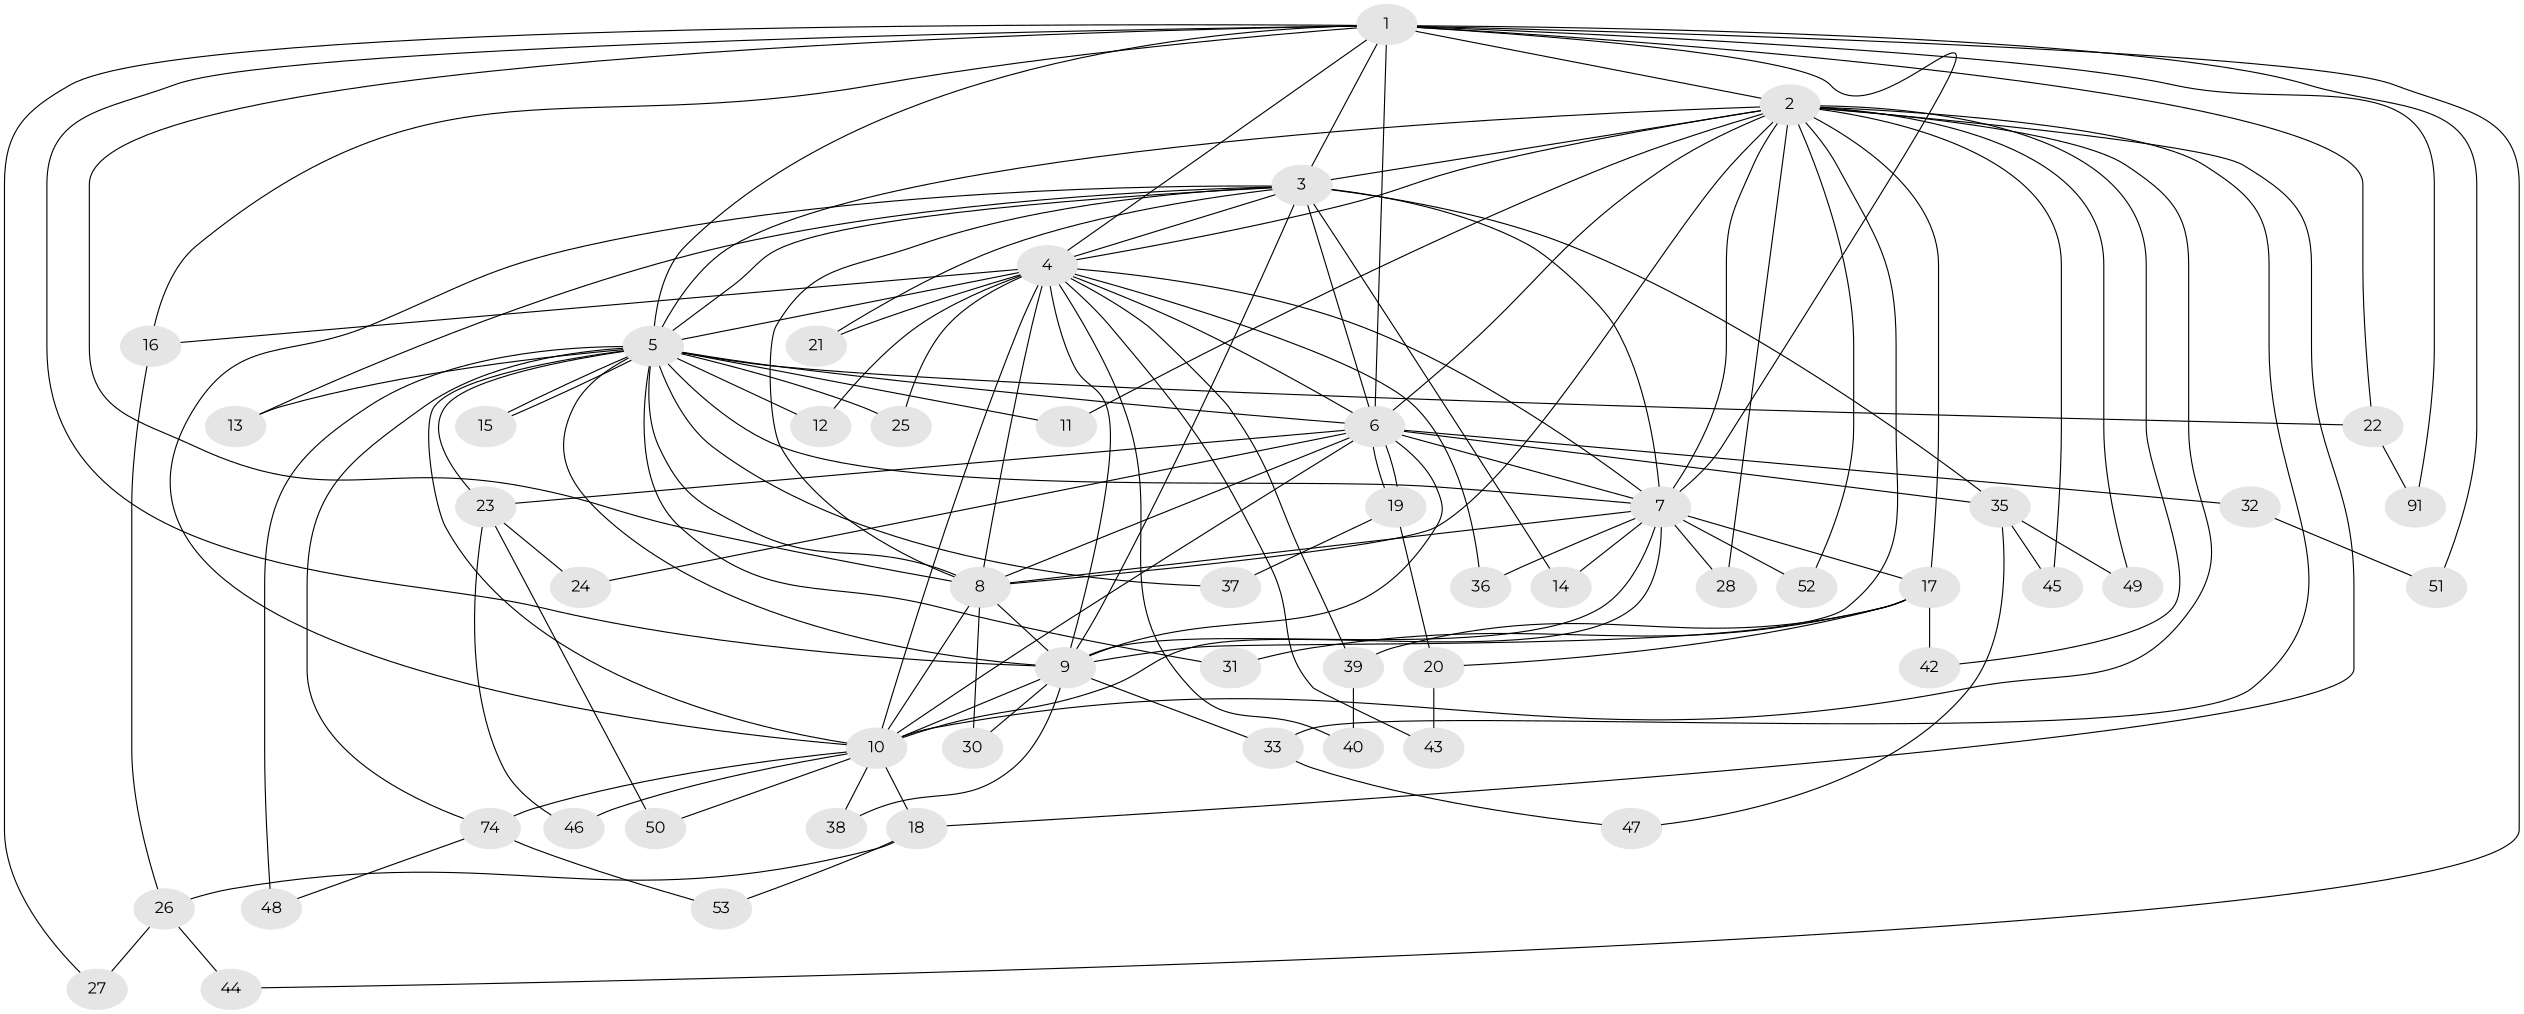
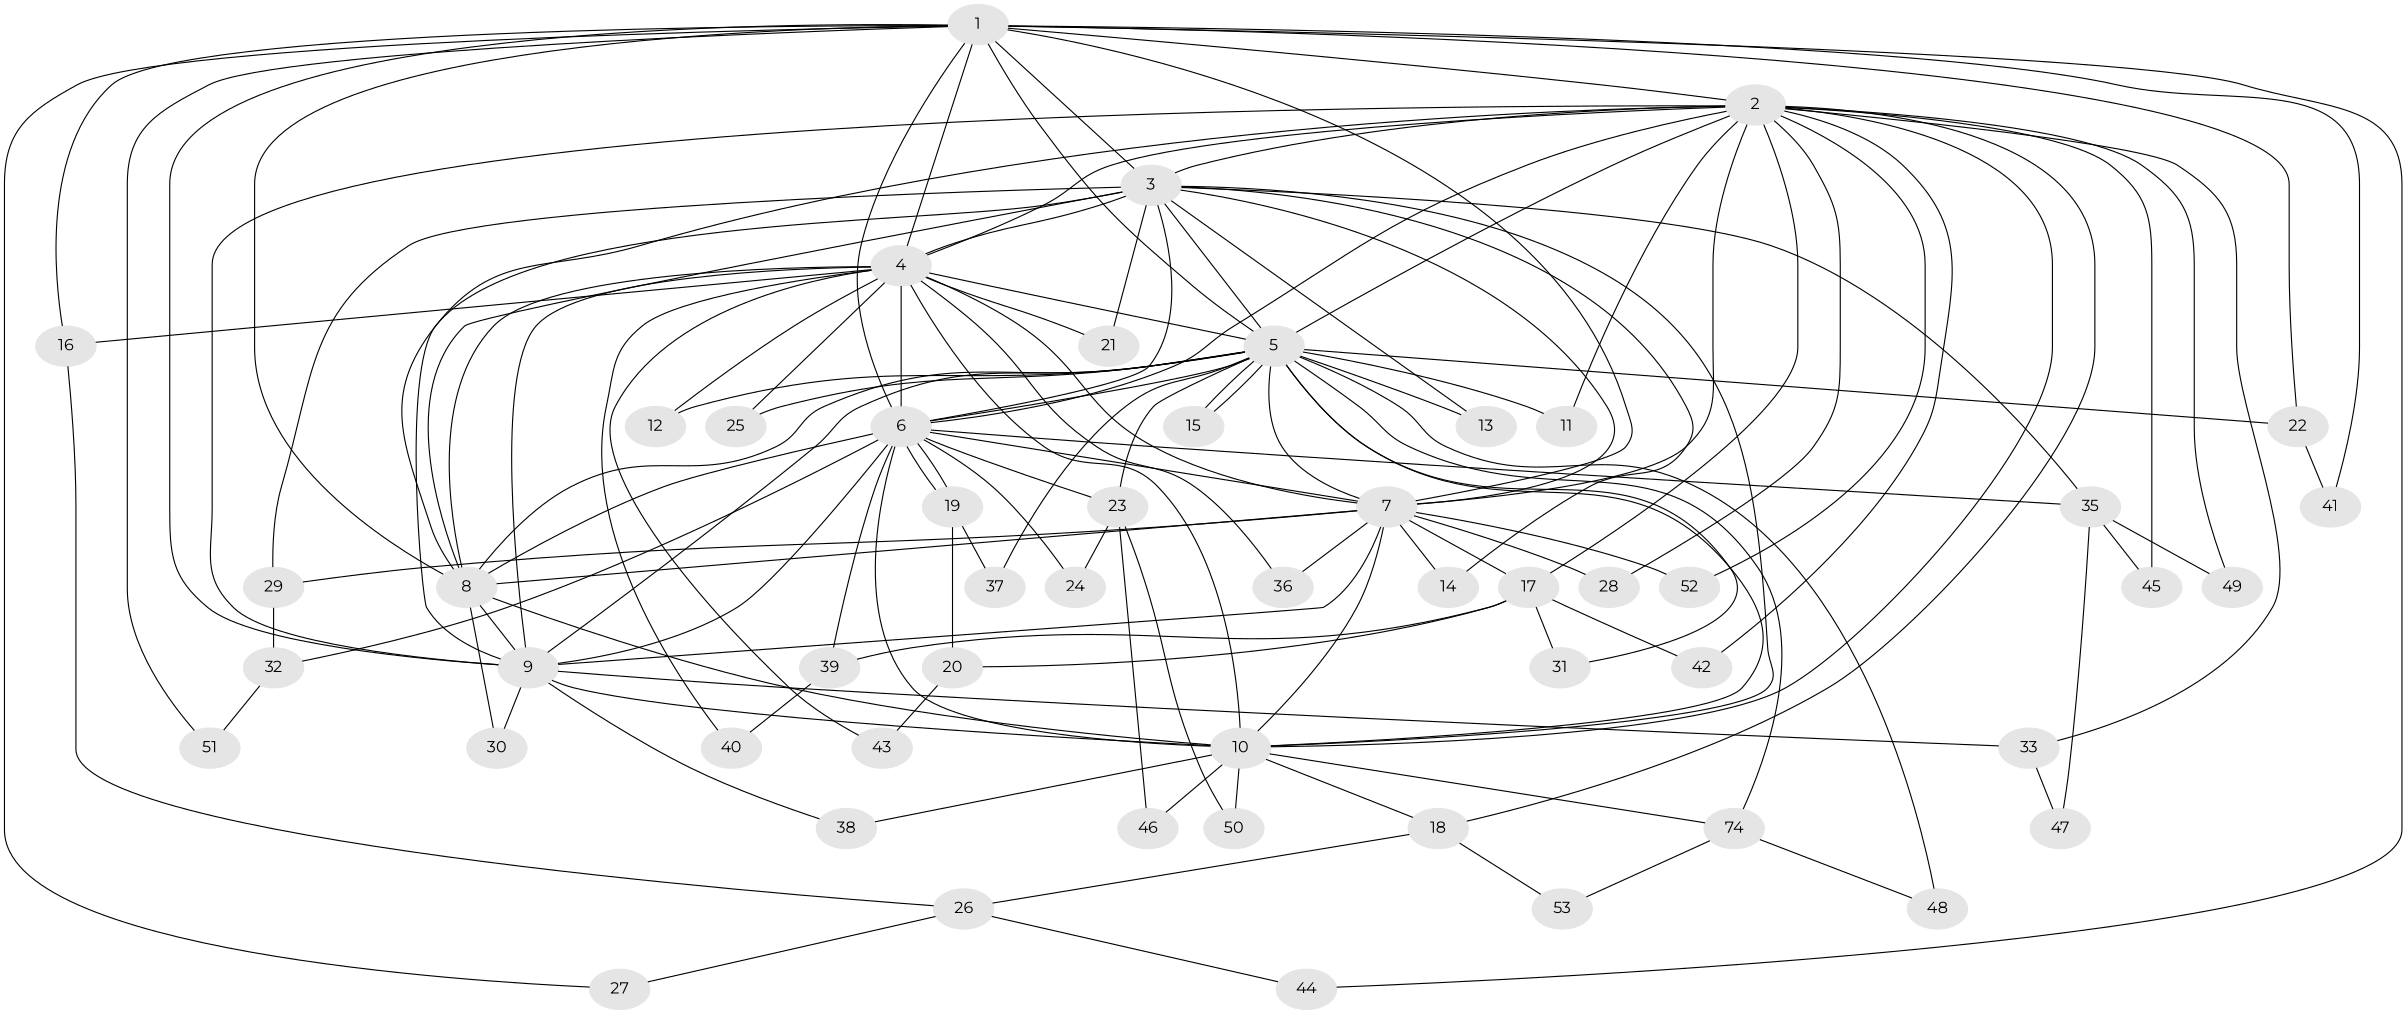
edge "4" -- "39": now "6" -- "39"
node "91": label "91" -> "41"
node "29": added
